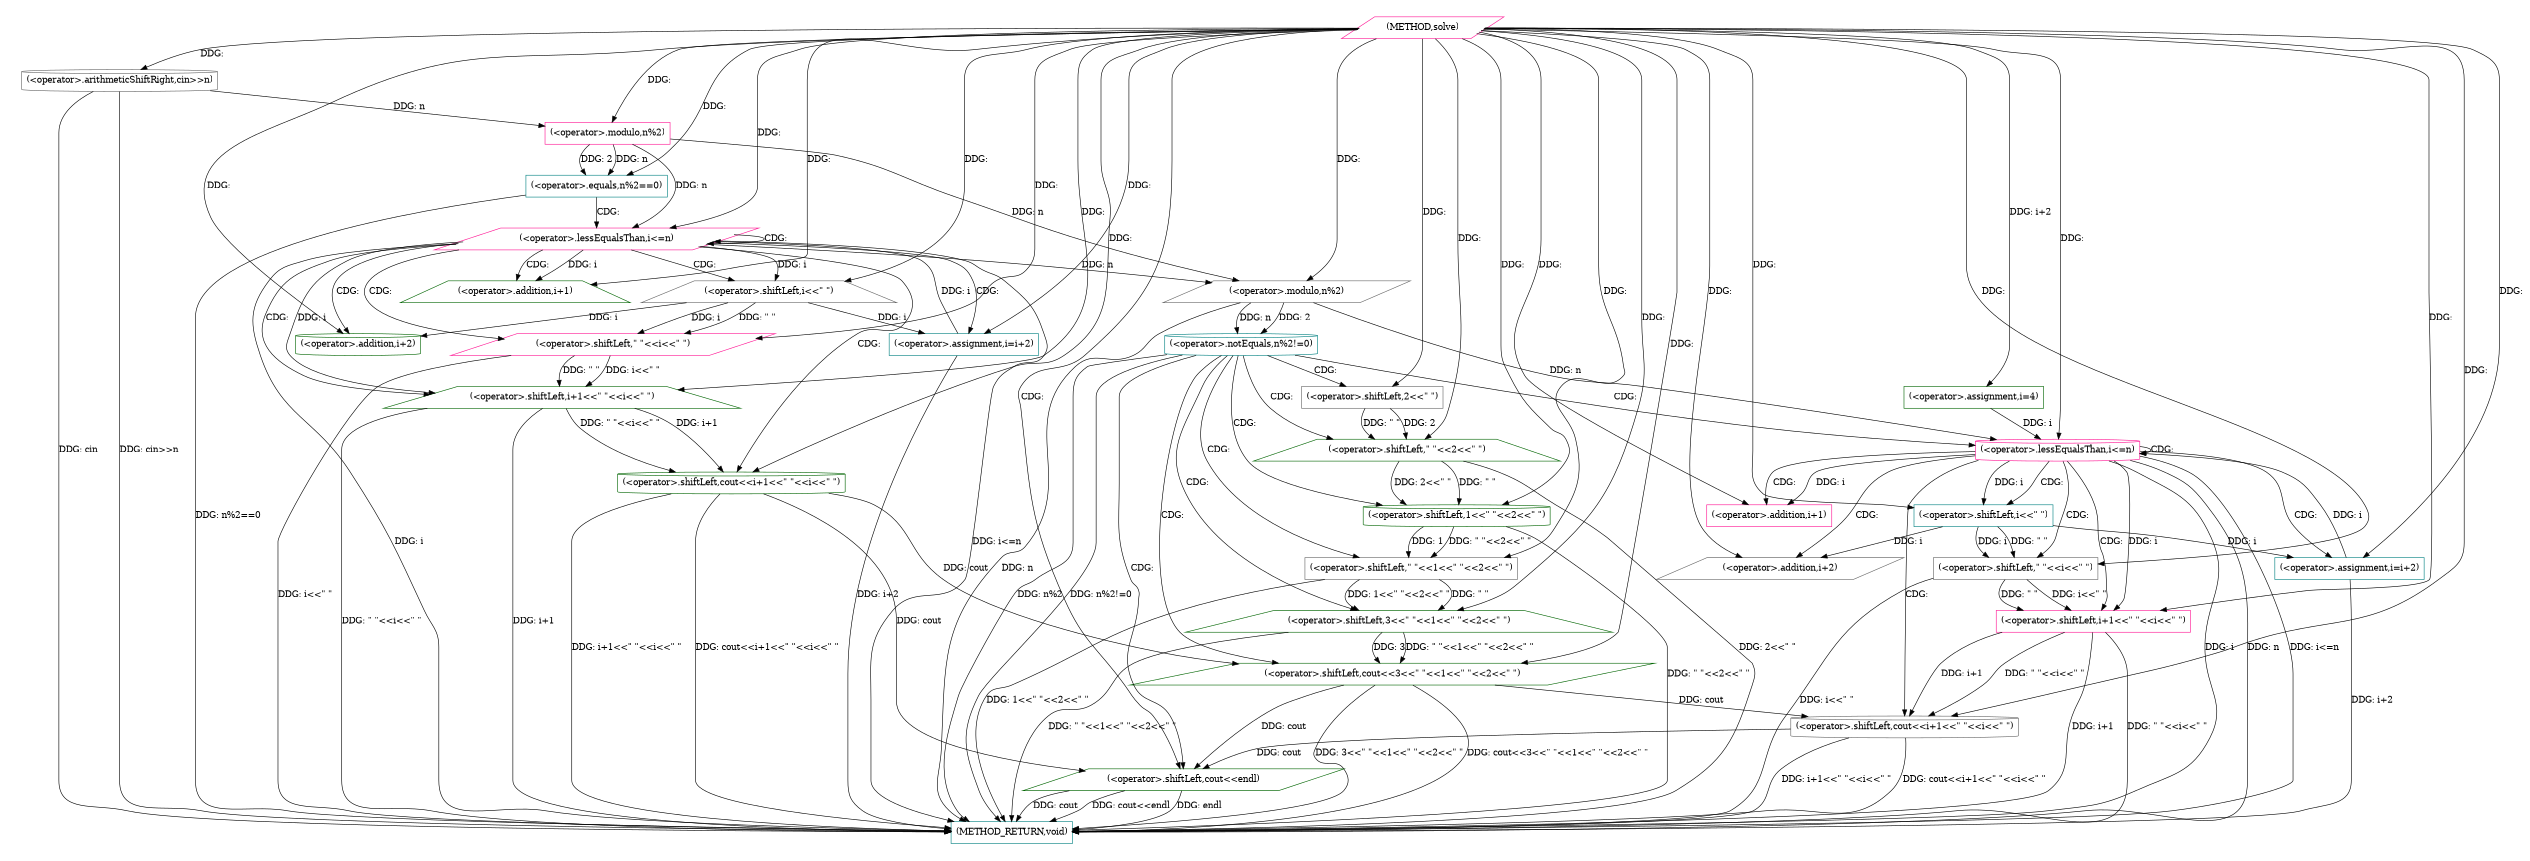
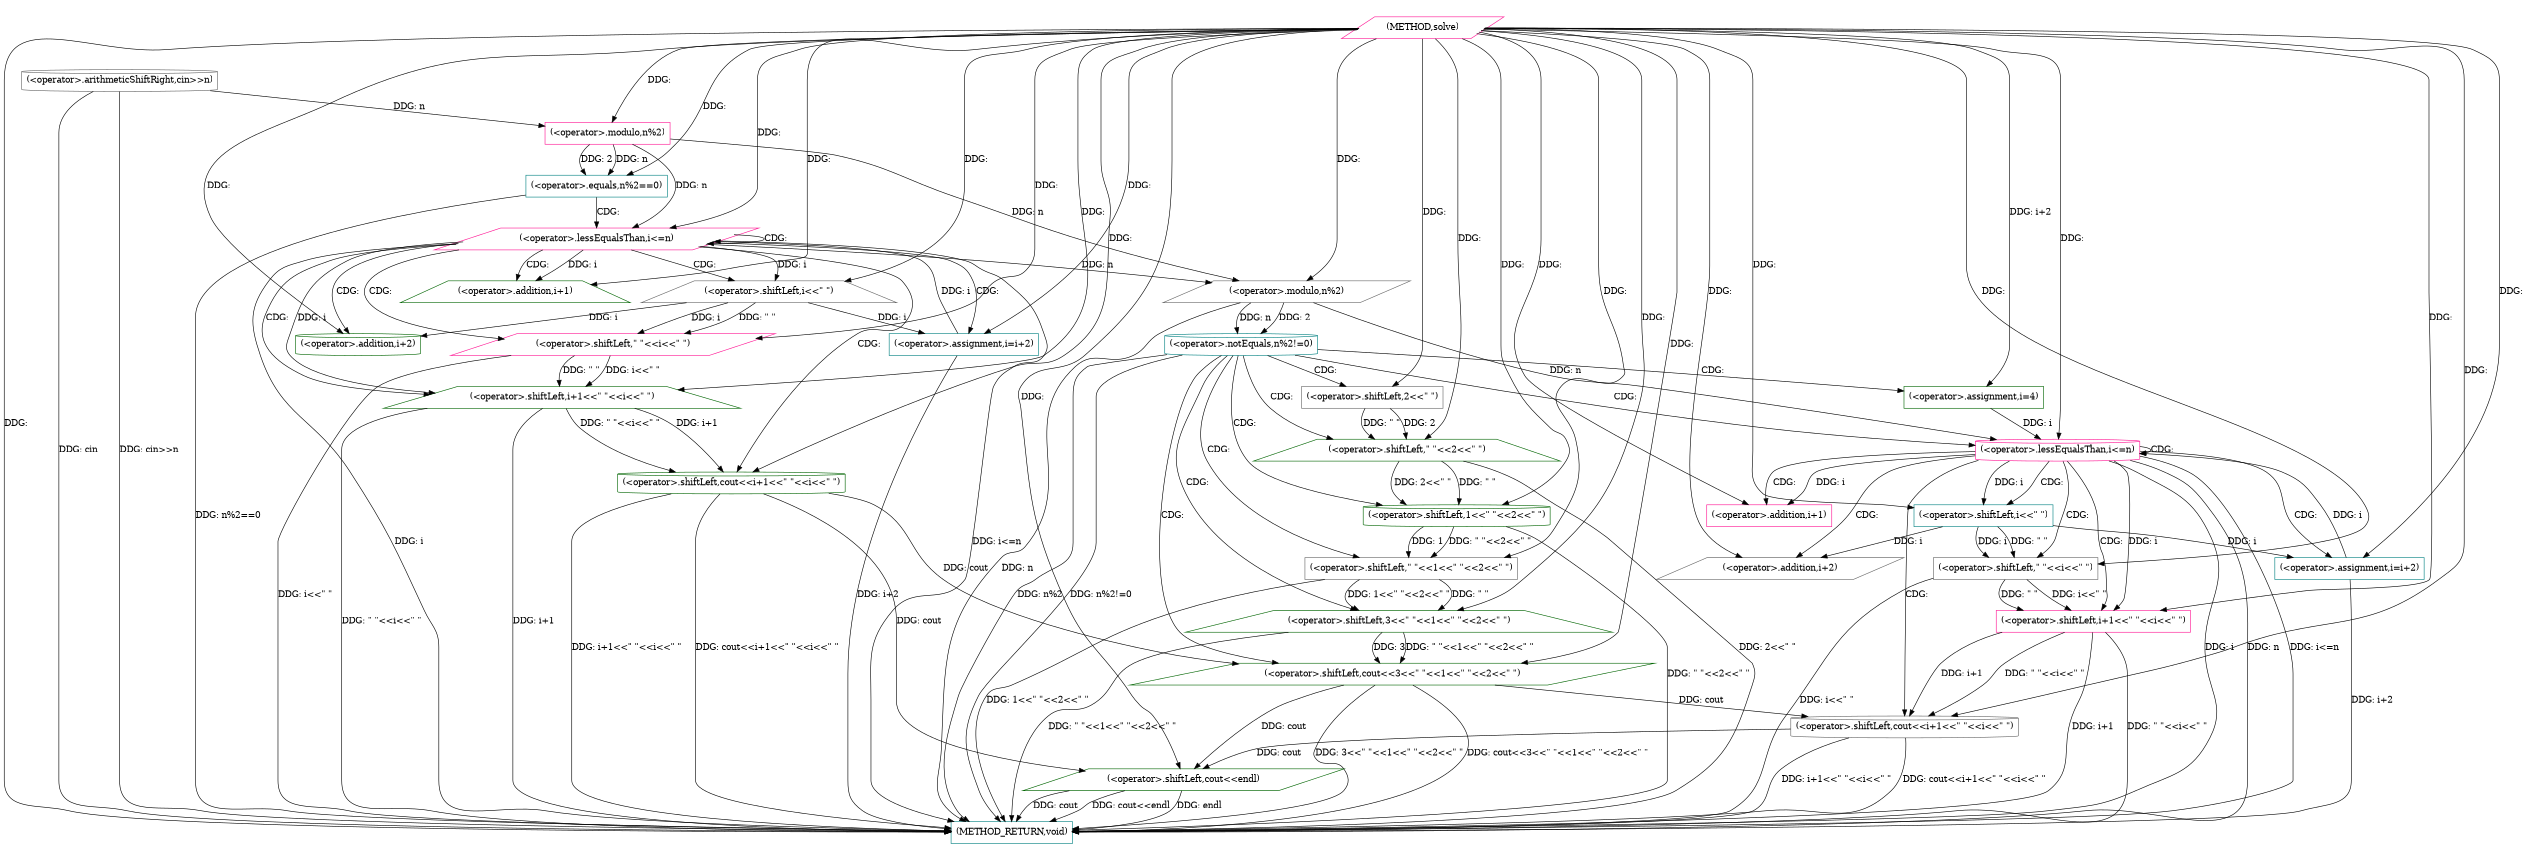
edge "(METHOD,solve)" -> "(<operator>.arithmeticShiftRight,cin>>n)": now "(METHOD,solve)" -> "(METHOD_RETURN,void)"
edge "(METHOD,solve)" -> "(<operator>.shiftLeft,cout<<endl)": label "CDG: " -> "DDG: "
edge "(<operator>.notEquals,n%2!=0)" -> "(<operator>.shiftLeft,cout<<endl)": now "(<operator>.notEquals,n%2!=0)" -> "(<operator>.assignment,i=4)"
